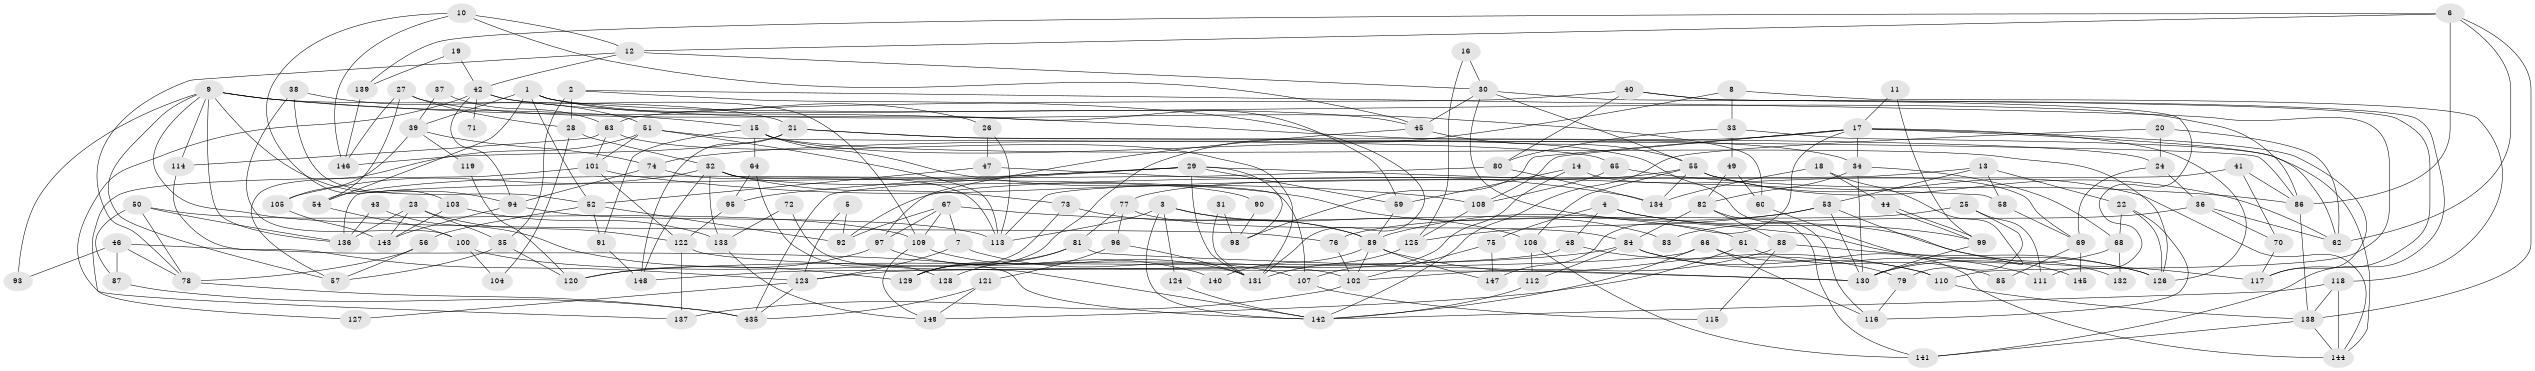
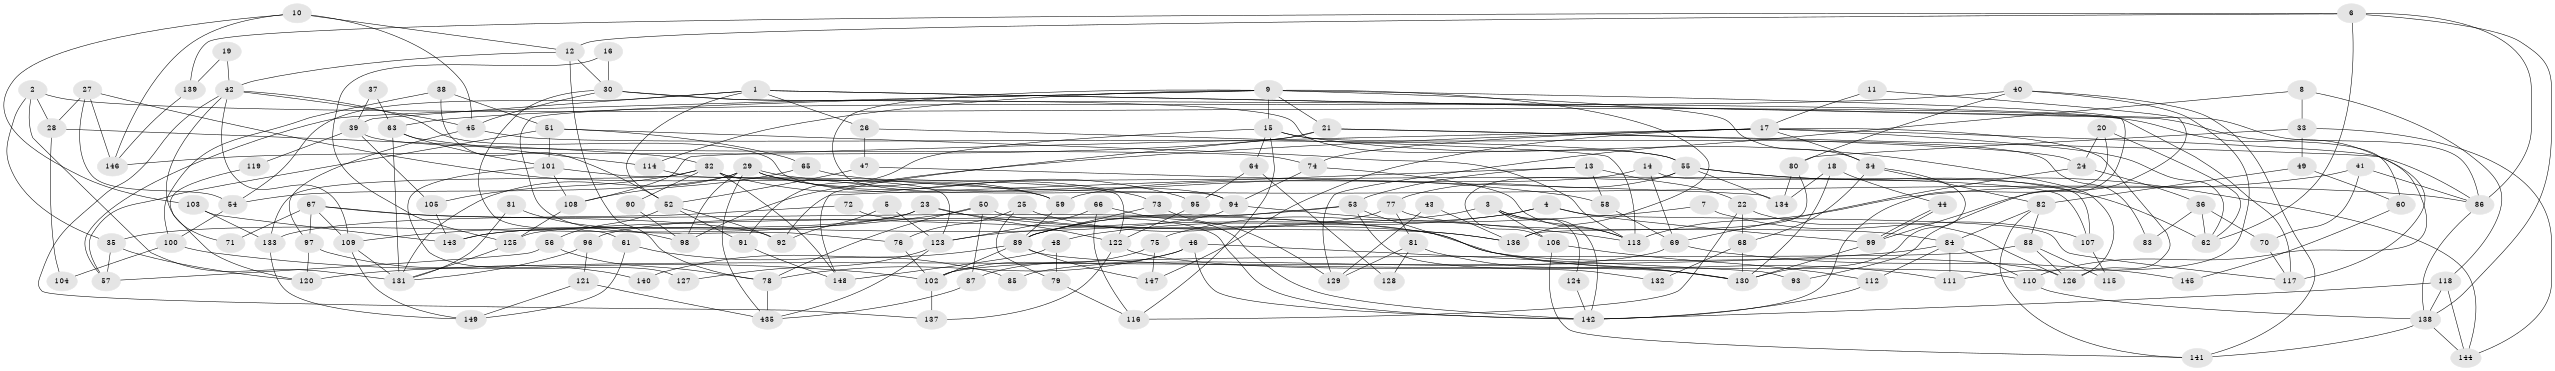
edge "67" -- "7": now "67" -- "71"
edge "66" -- "144": removed
